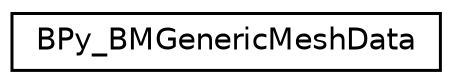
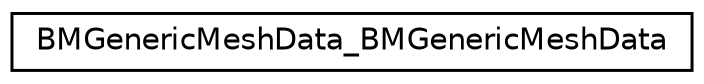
node "BPy_BMGenericMeshData": label "BPy_BMGenericMeshData" -> "BMGenericMeshData_BMGenericMeshData"
